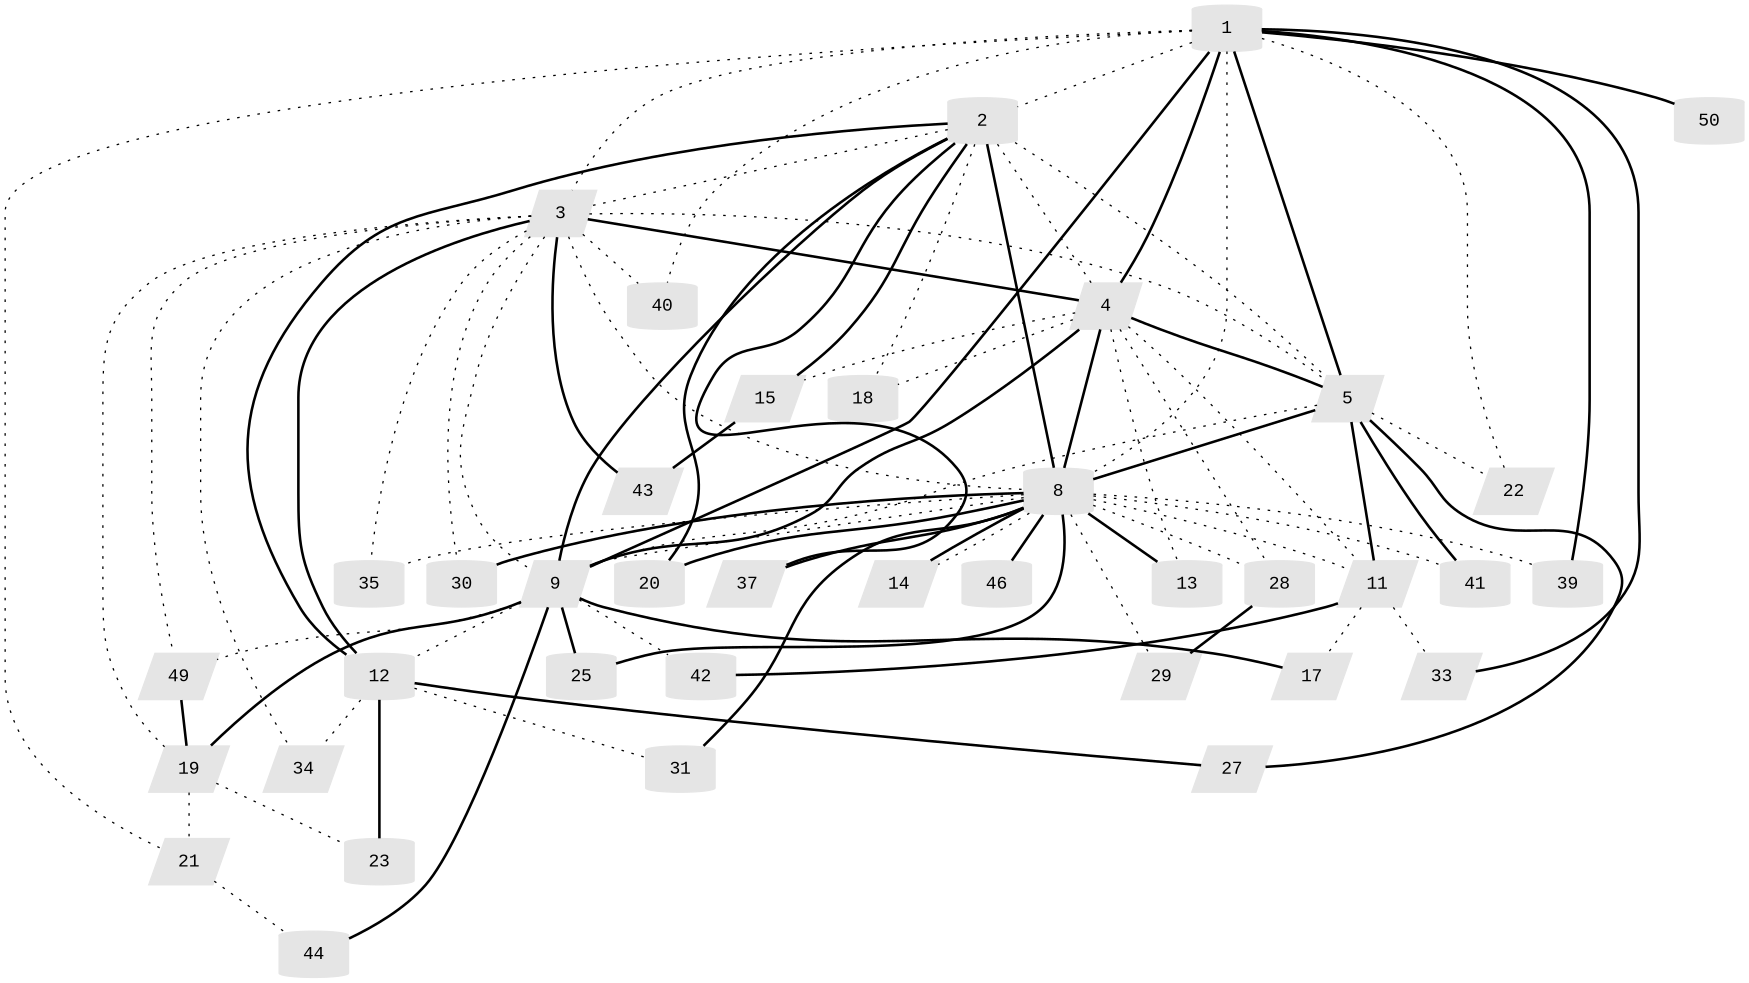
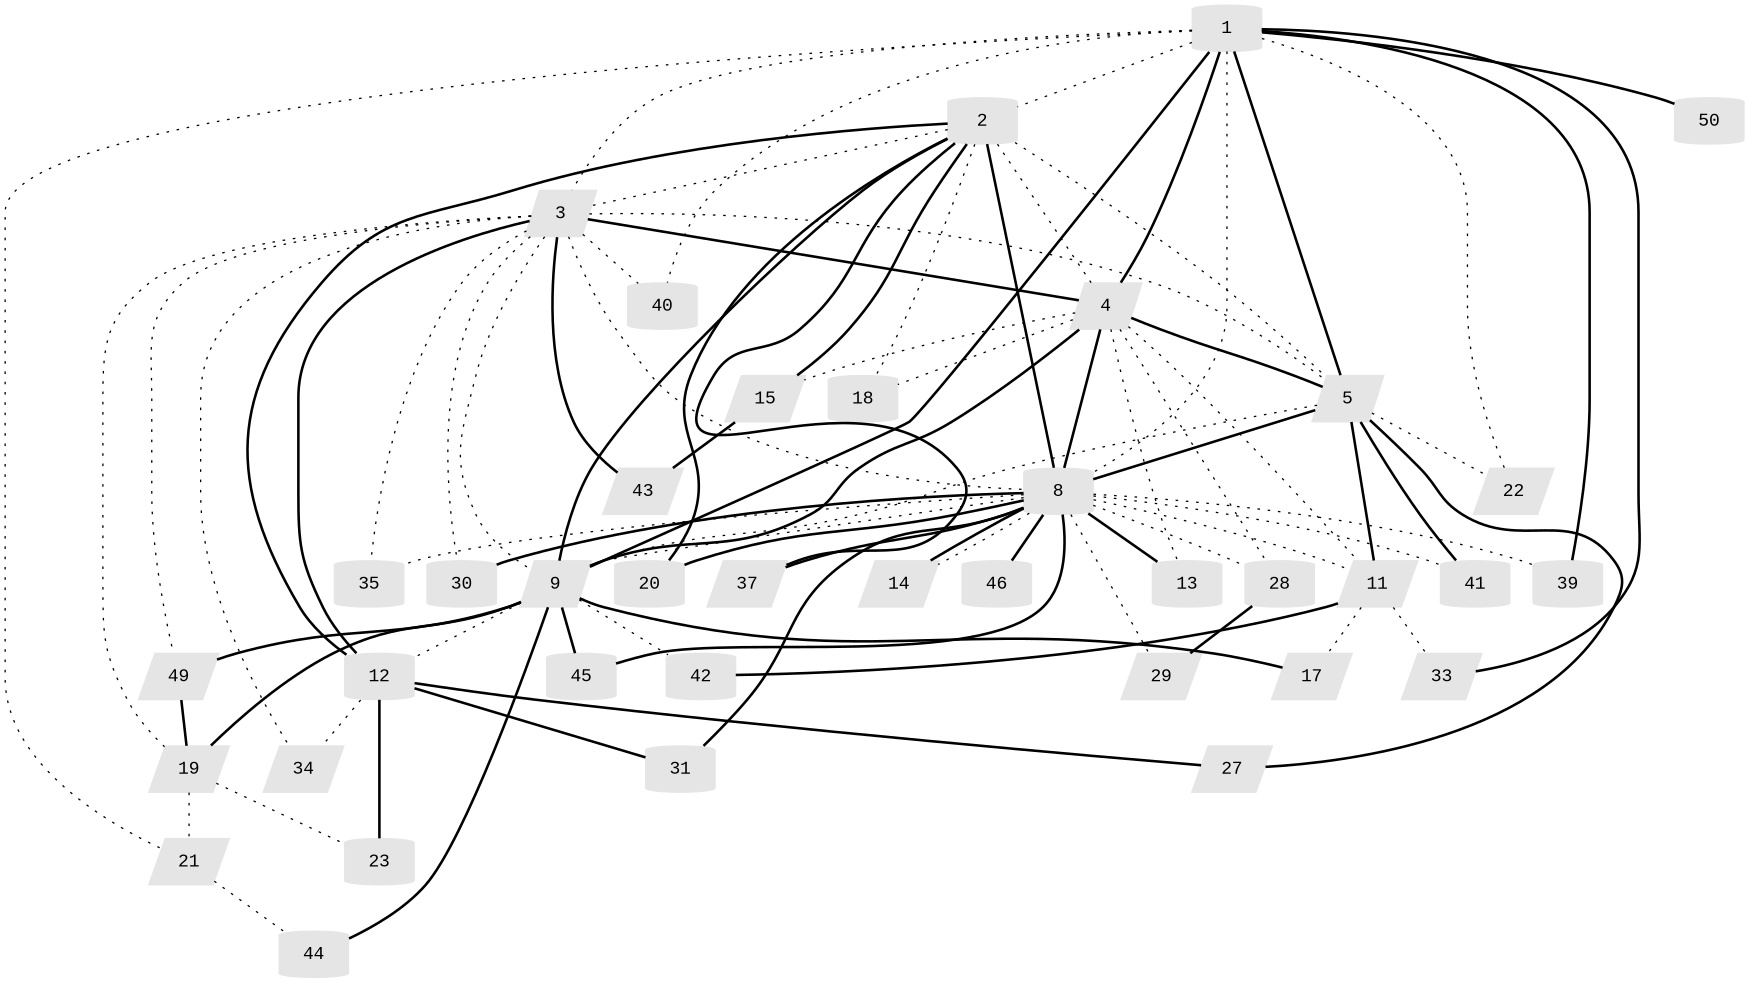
edge "9" -- "49": style dotted -> bold
node "25": label "25" -> "45"
edge "12" -- "31": style dotted -> bold
